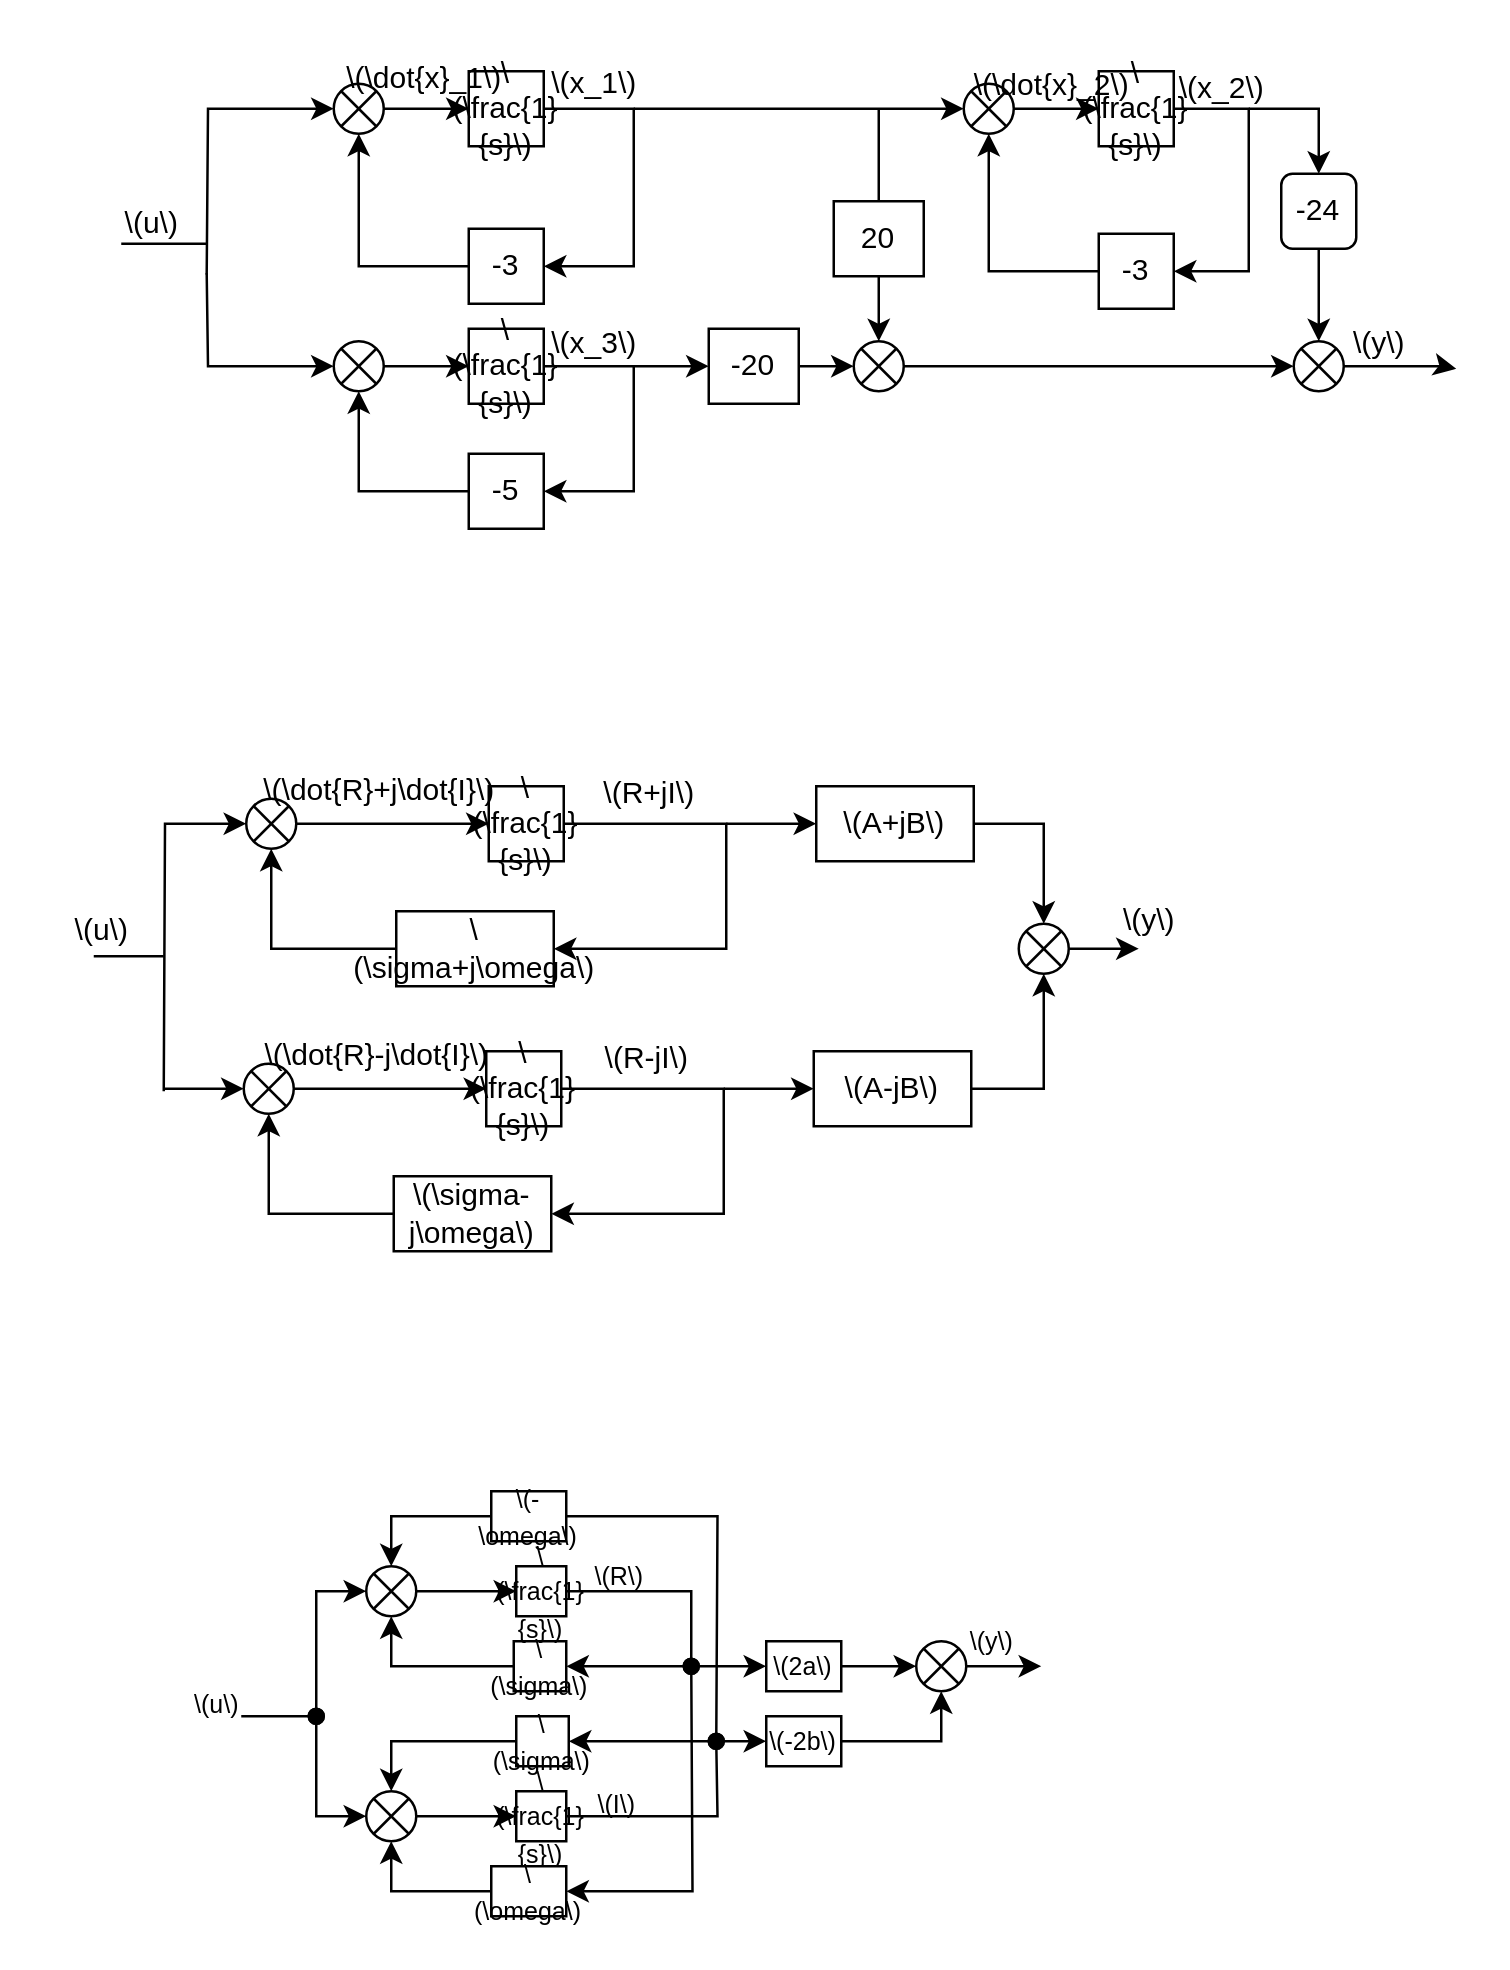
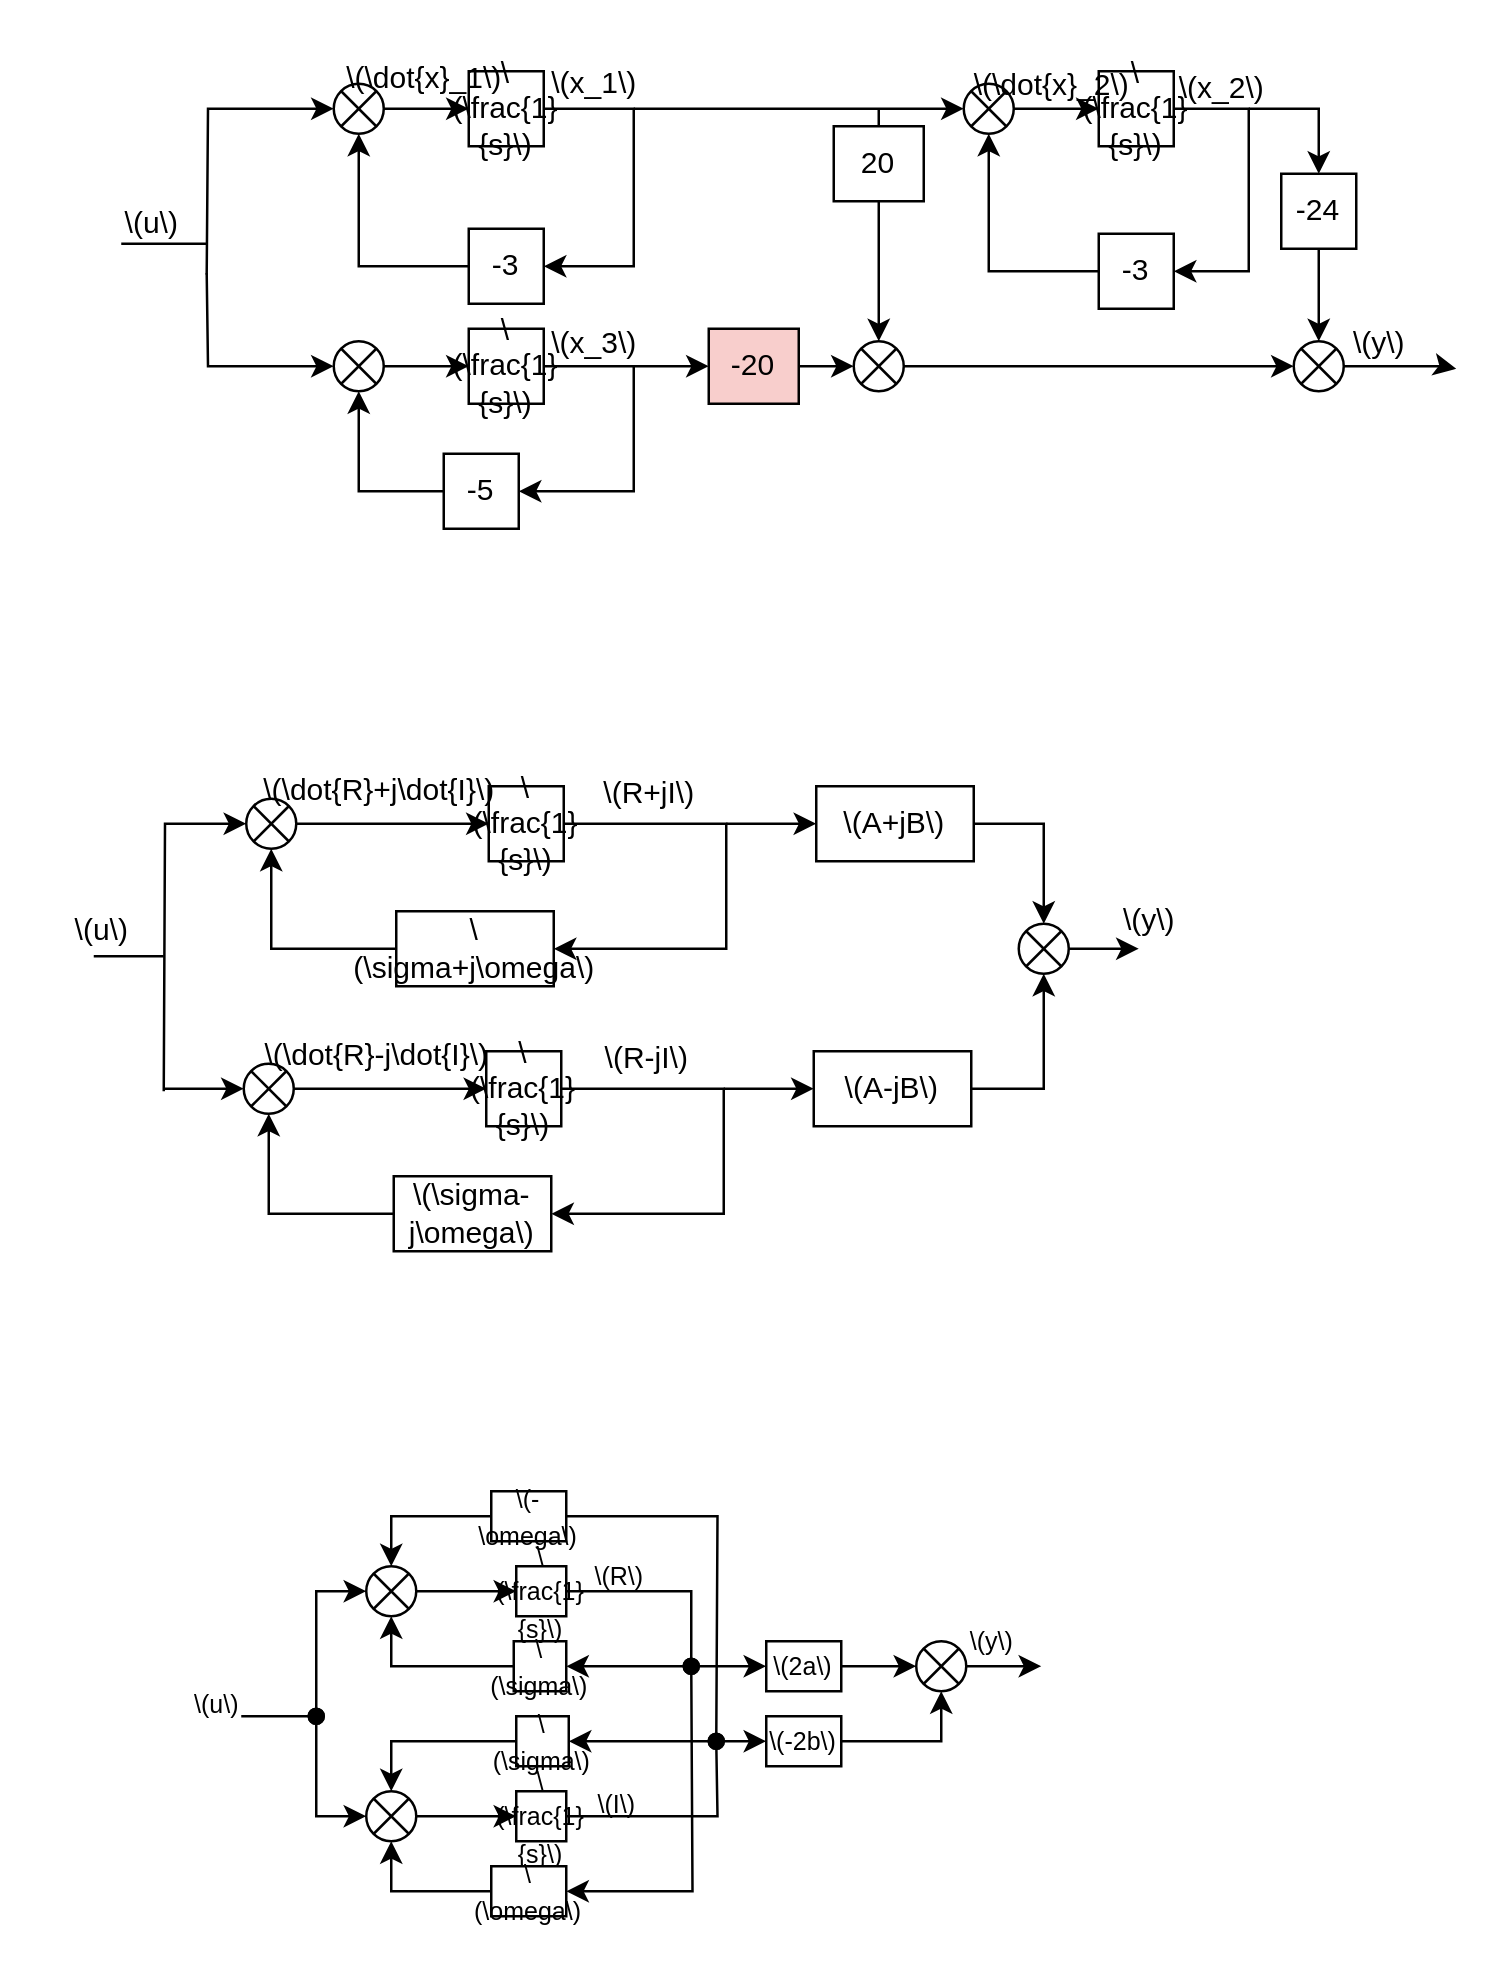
node "-24": shape rounded rectangle -> rectangle
node "20": moved (879, 239) -> (879, 164)
node "-20": fillcolor #ffffff -> #f8cecc
node "-5": moved (506, 491) -> (481, 491)
